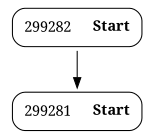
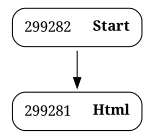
node "299281": text "Start" -> "Html"
